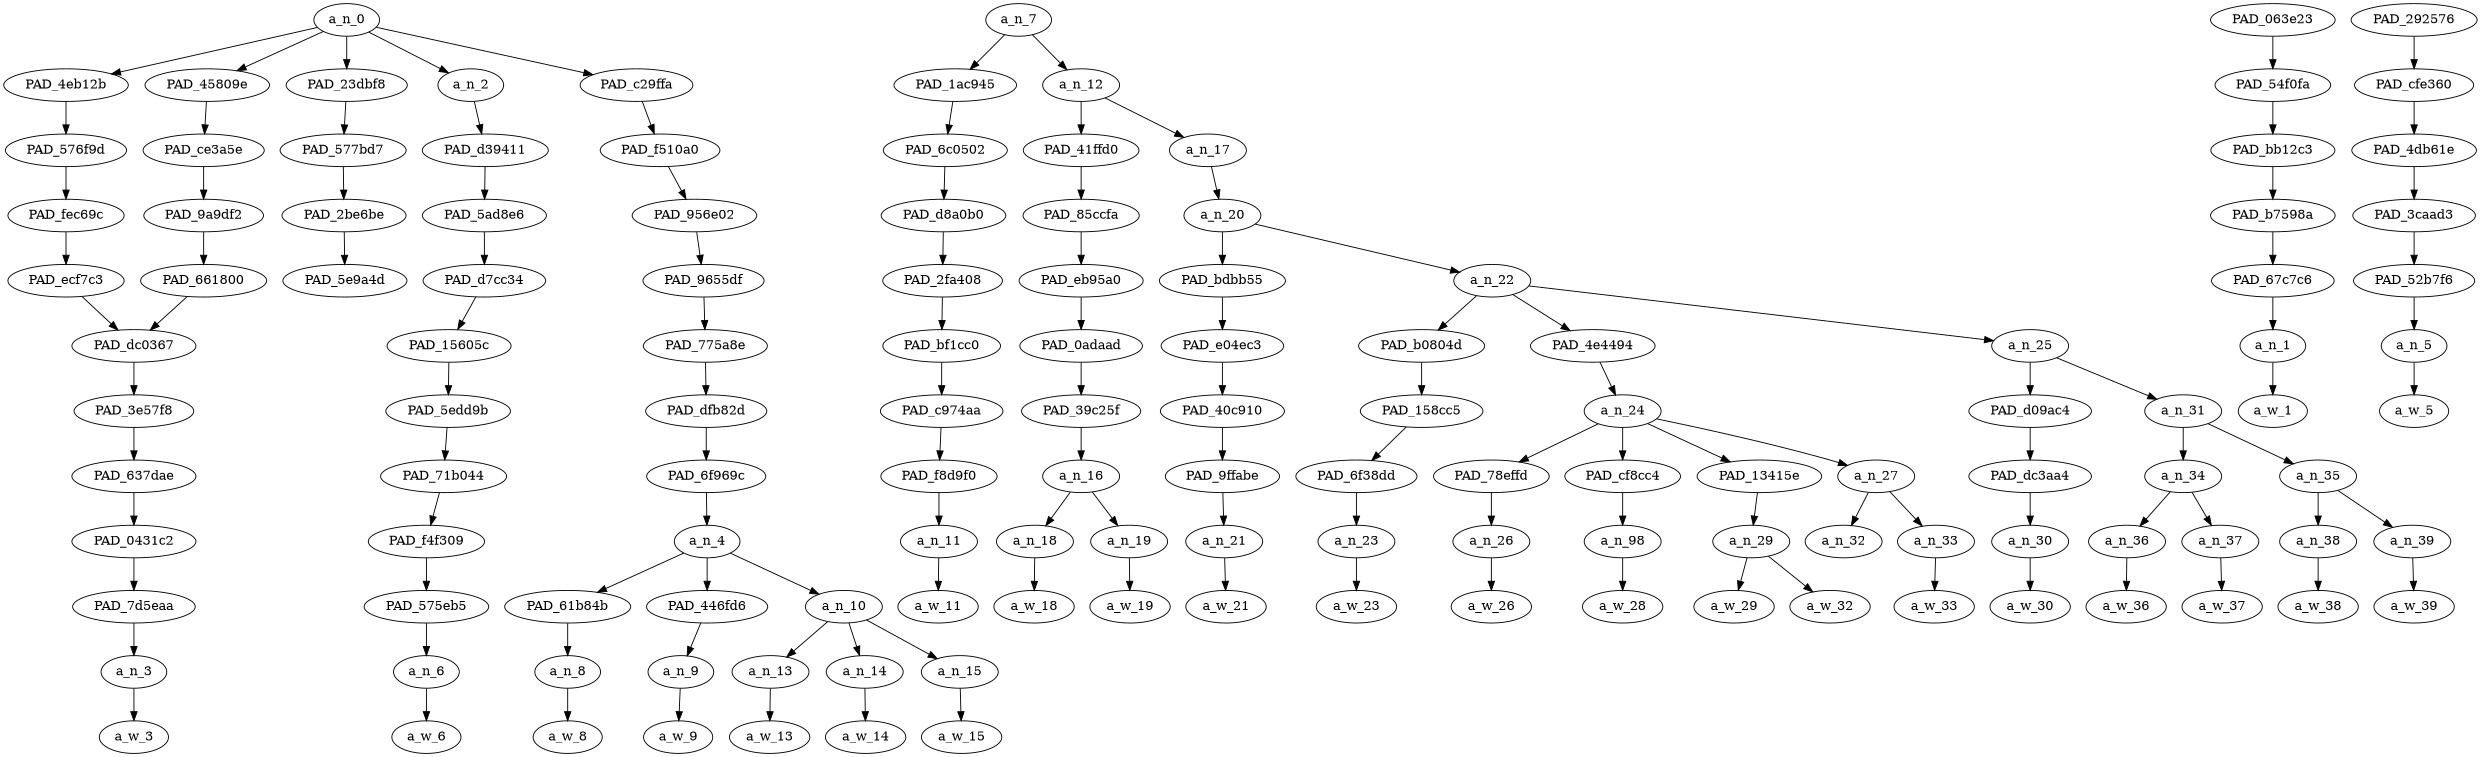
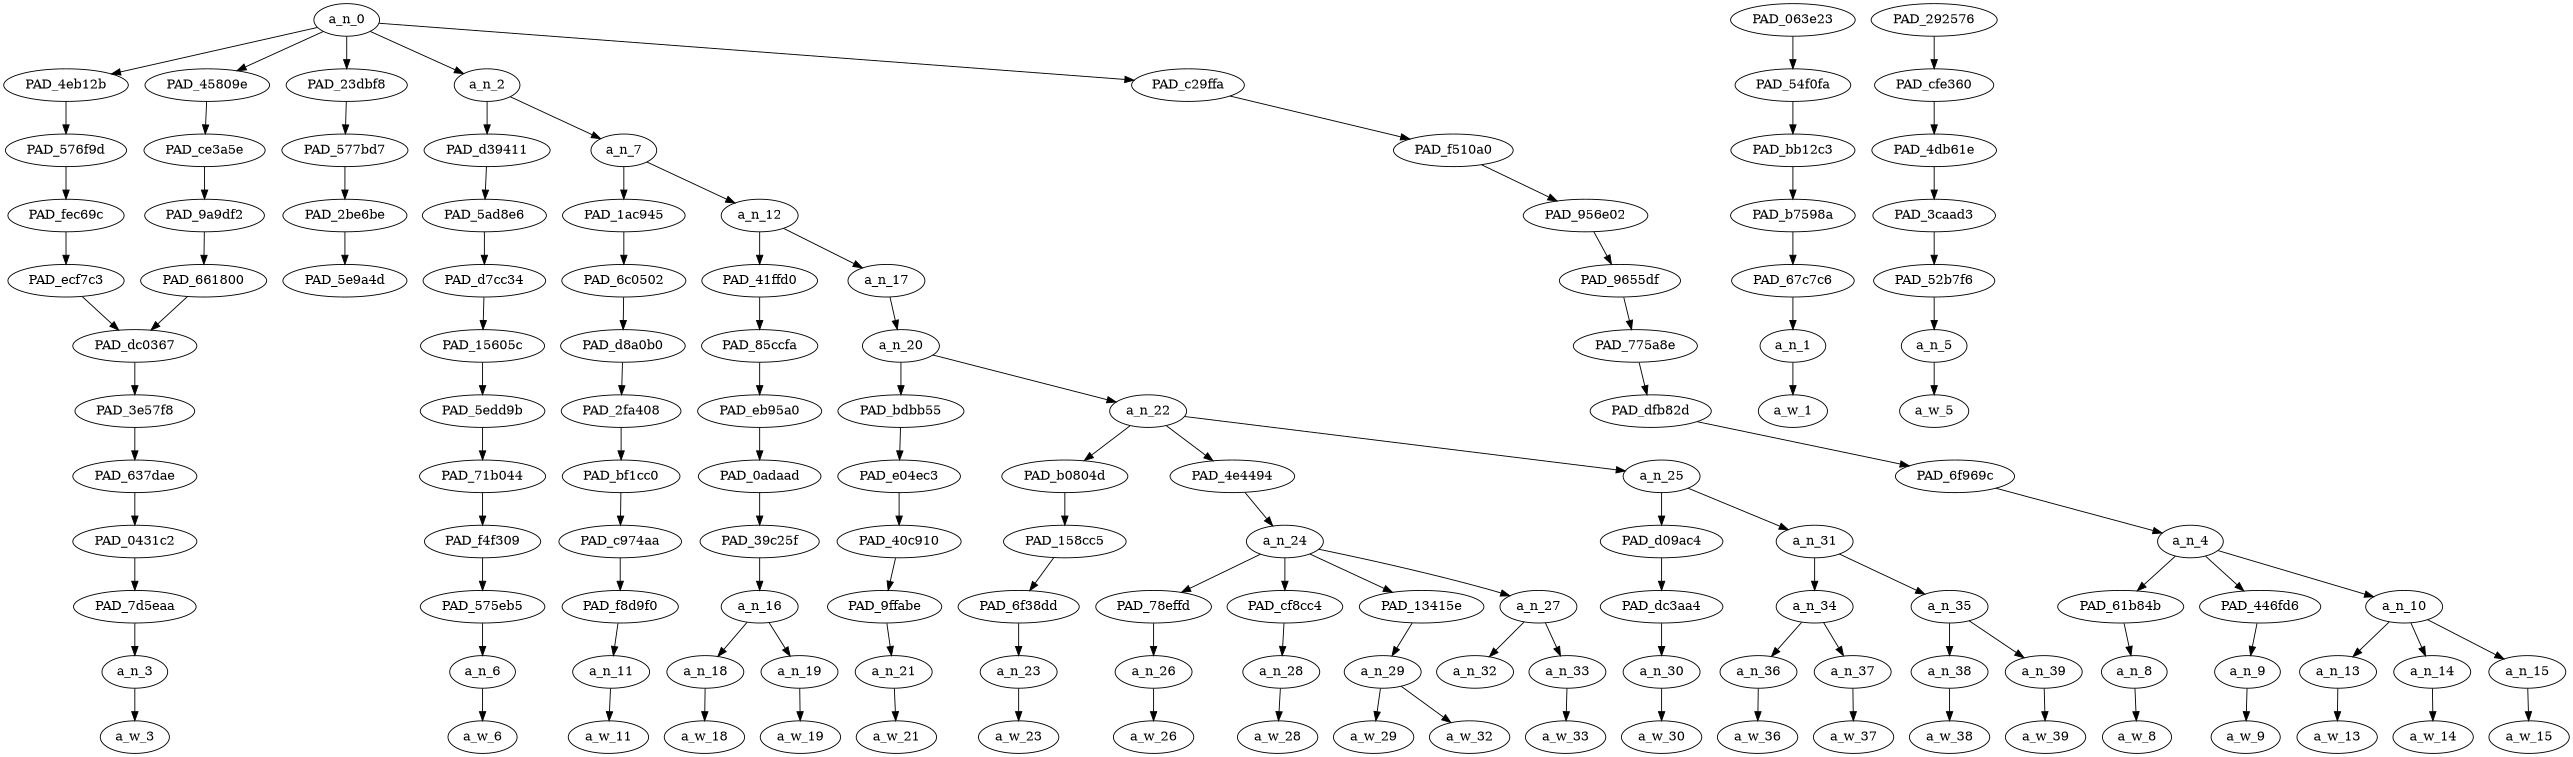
edge "a_n_2" -> "a_n_7": added
node "a_n_98": label "a_n_98" -> "a_n_28"
